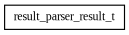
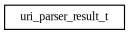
node "result_parser_result_t": label "result_parser_result_t" -> "uri_parser_result_t"
